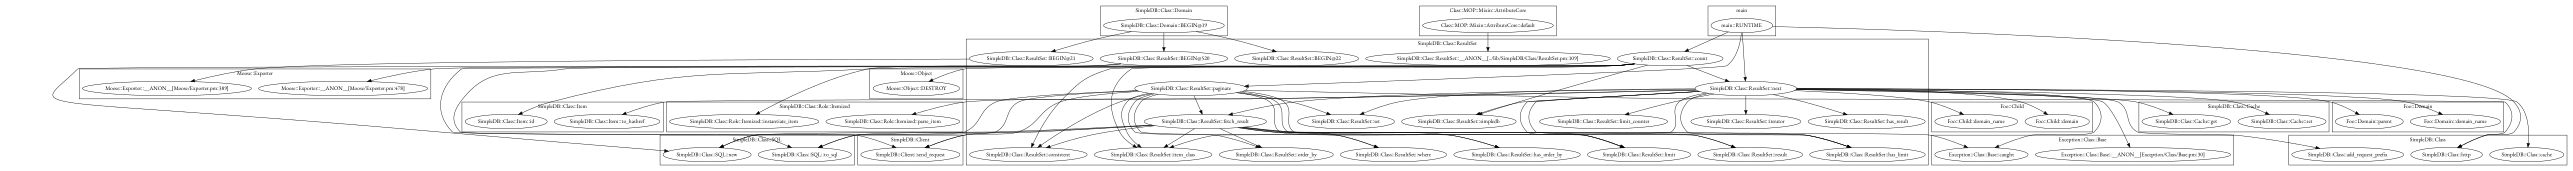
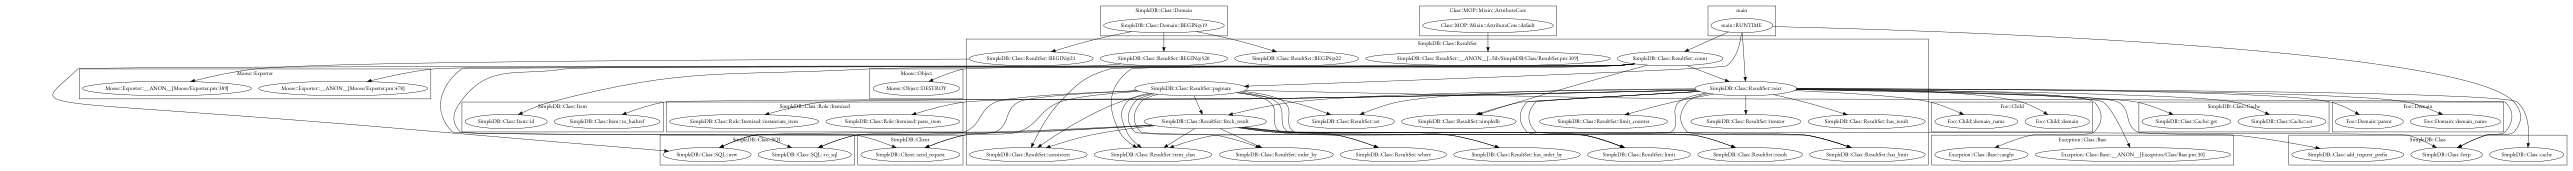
edge "SimpleDB::Class::ResultSet::BEGIN@520" -> "SimpleDB::Class::Role::Itemized::instantiate_item": now "SimpleDB::Class::ResultSet::next" -> "SimpleDB::Class::Role::Itemized::instantiate_item"
edge "SimpleDB::Class::ResultSet::fetch_result" -> "Exception::Class::Base::caught": now "SimpleDB::Class::ResultSet::fetch_result" -> "SimpleDB::Class::http"
